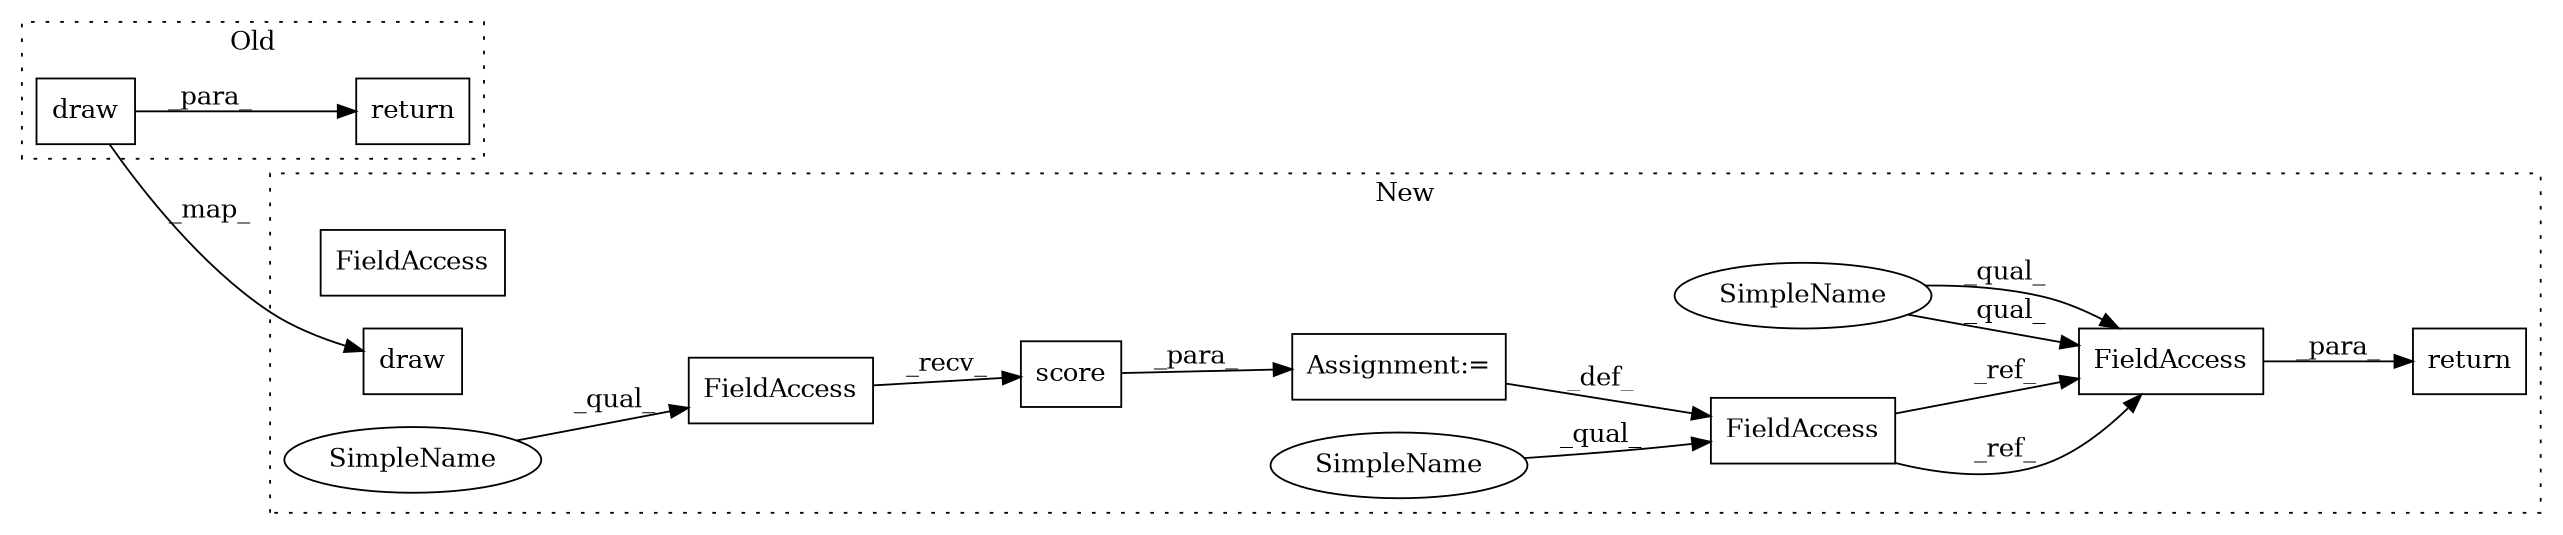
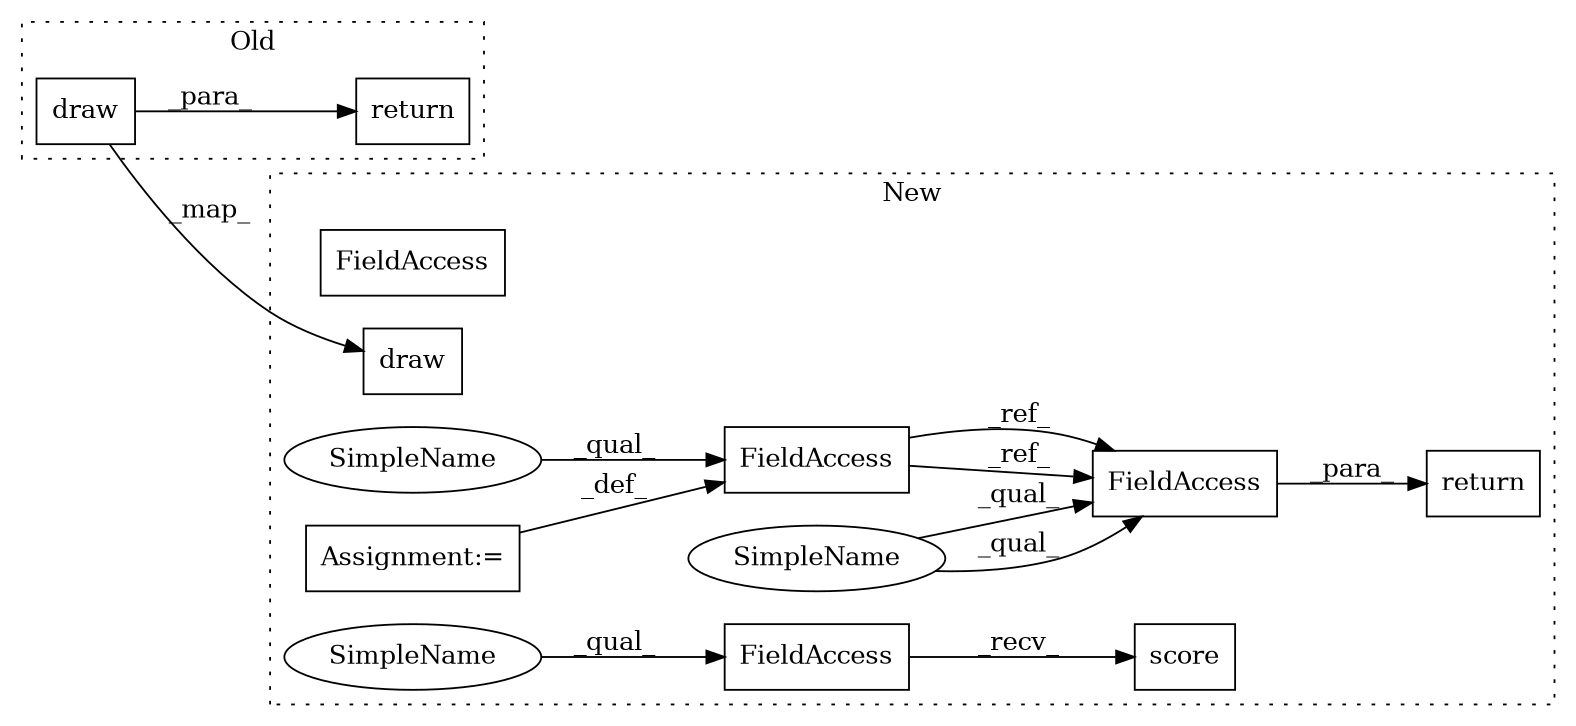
edge "score" -> "Assignment:=": removed, label "_para_"
